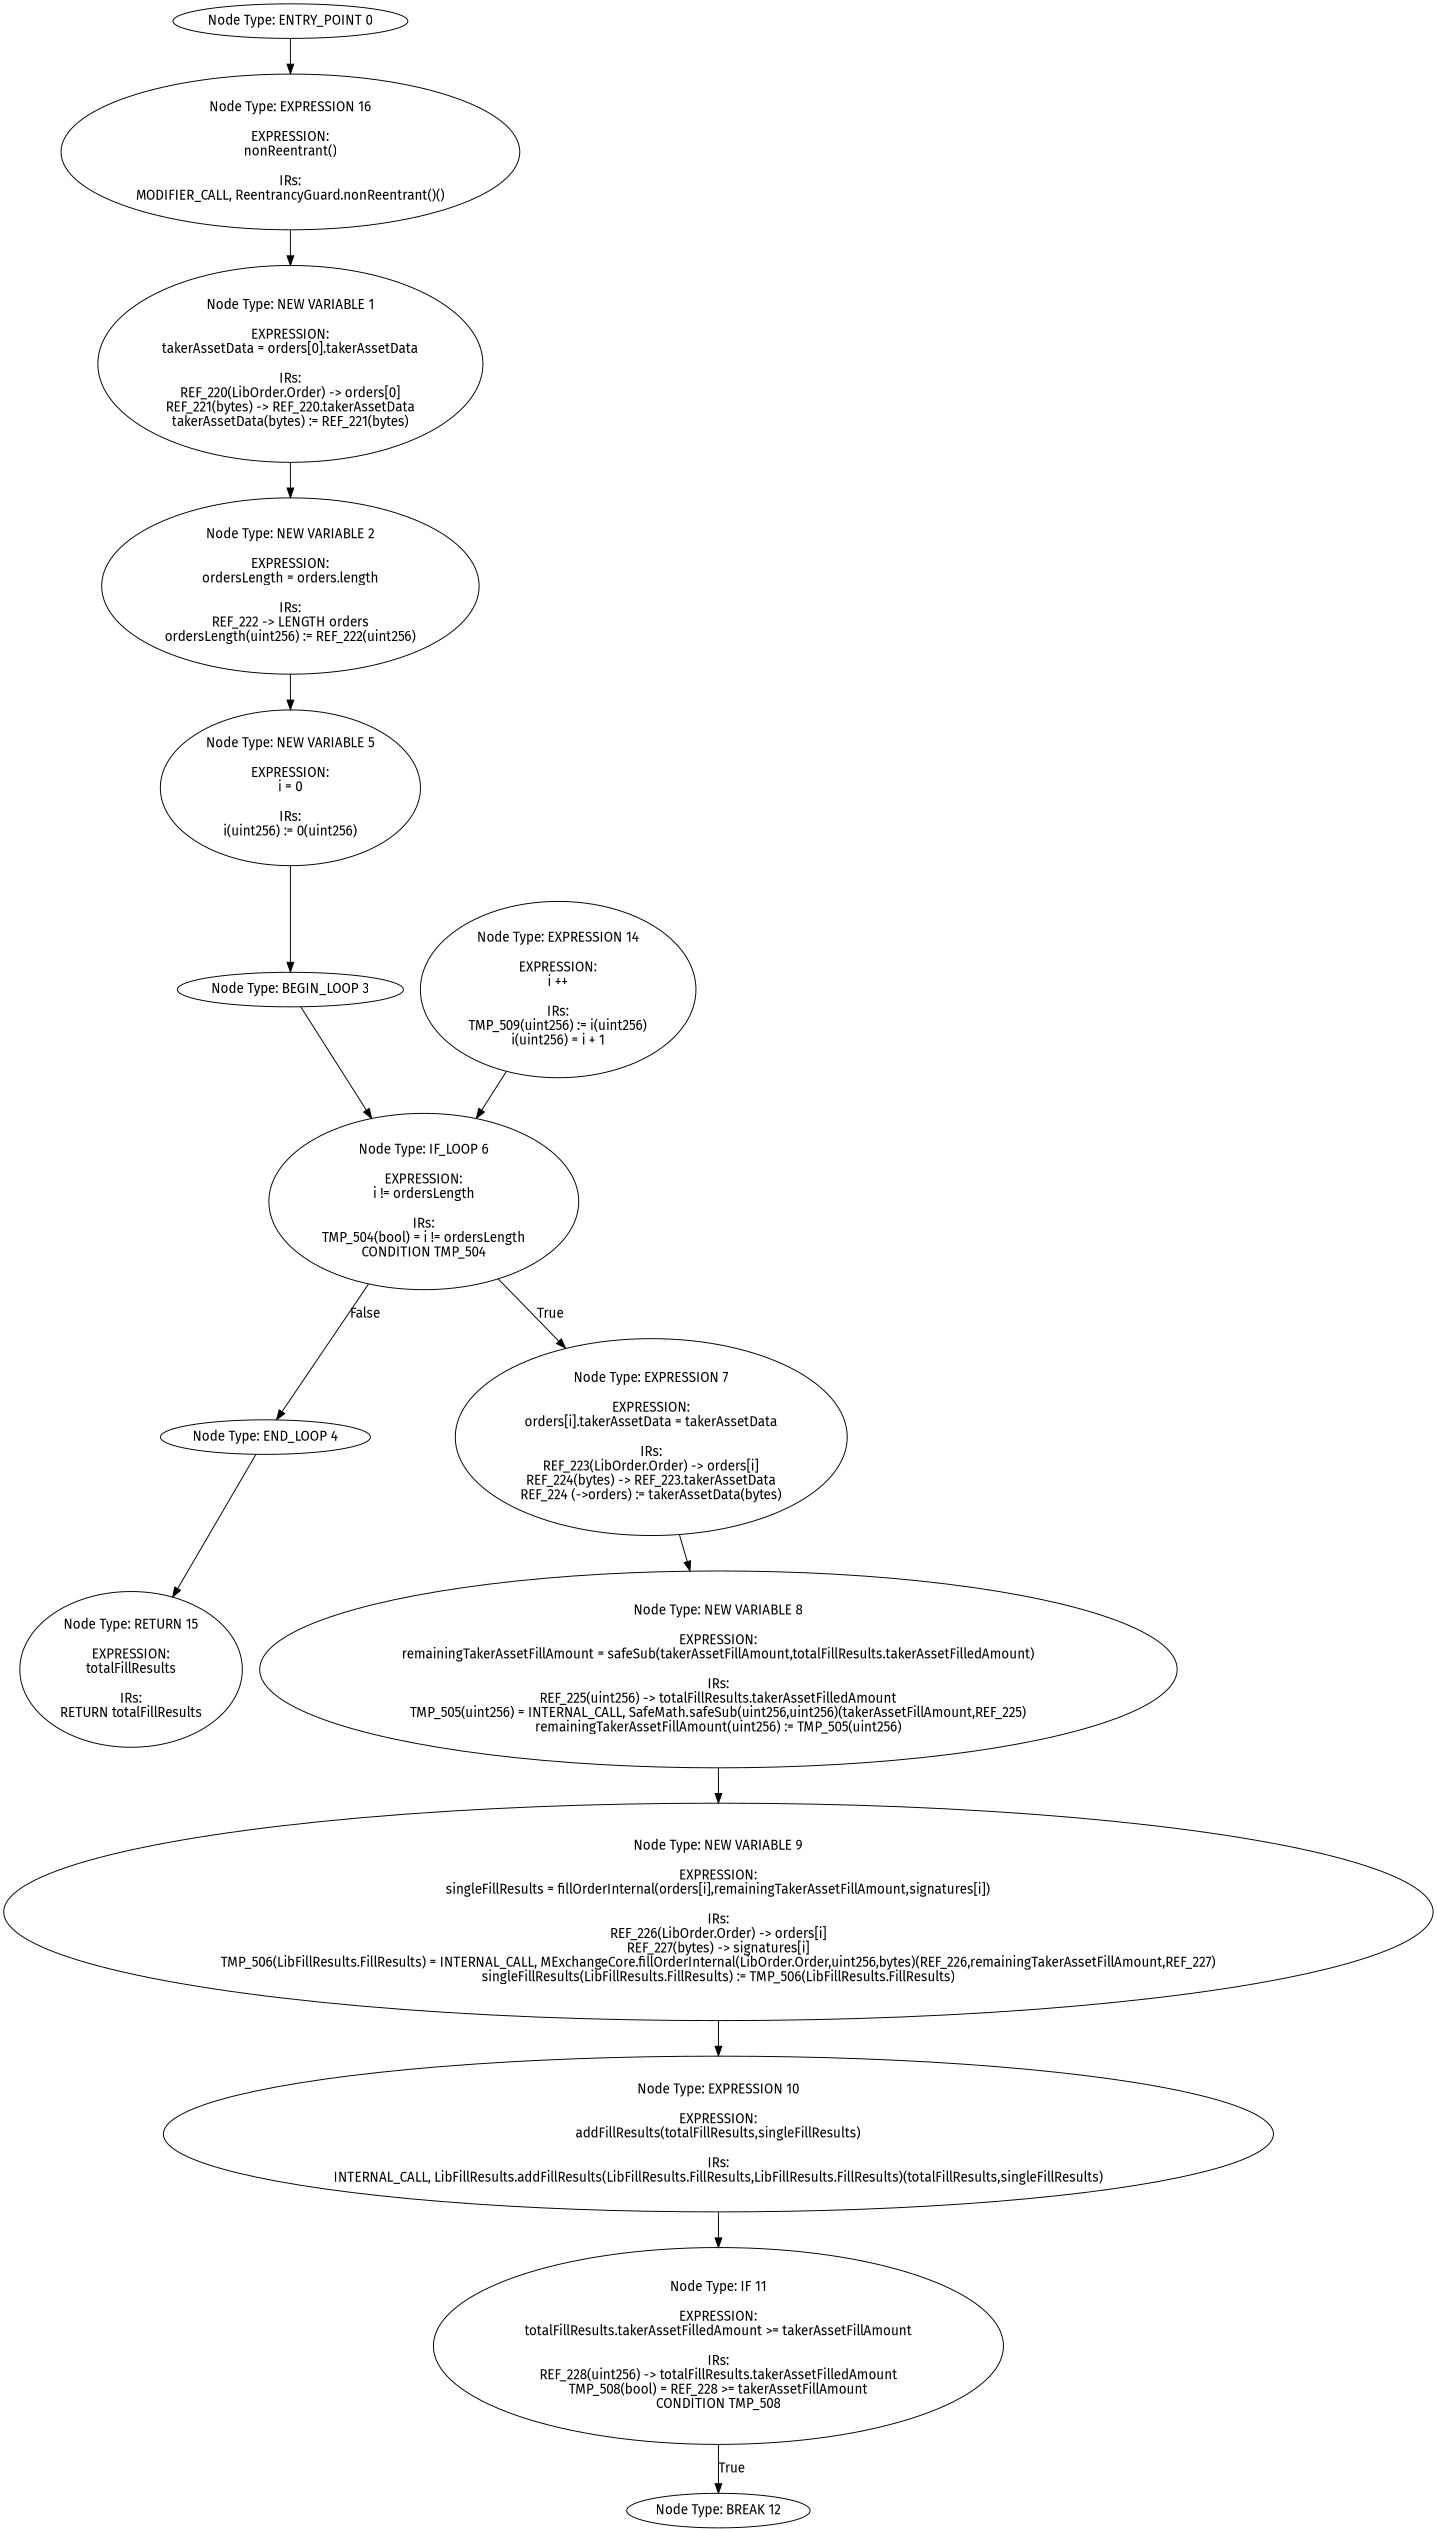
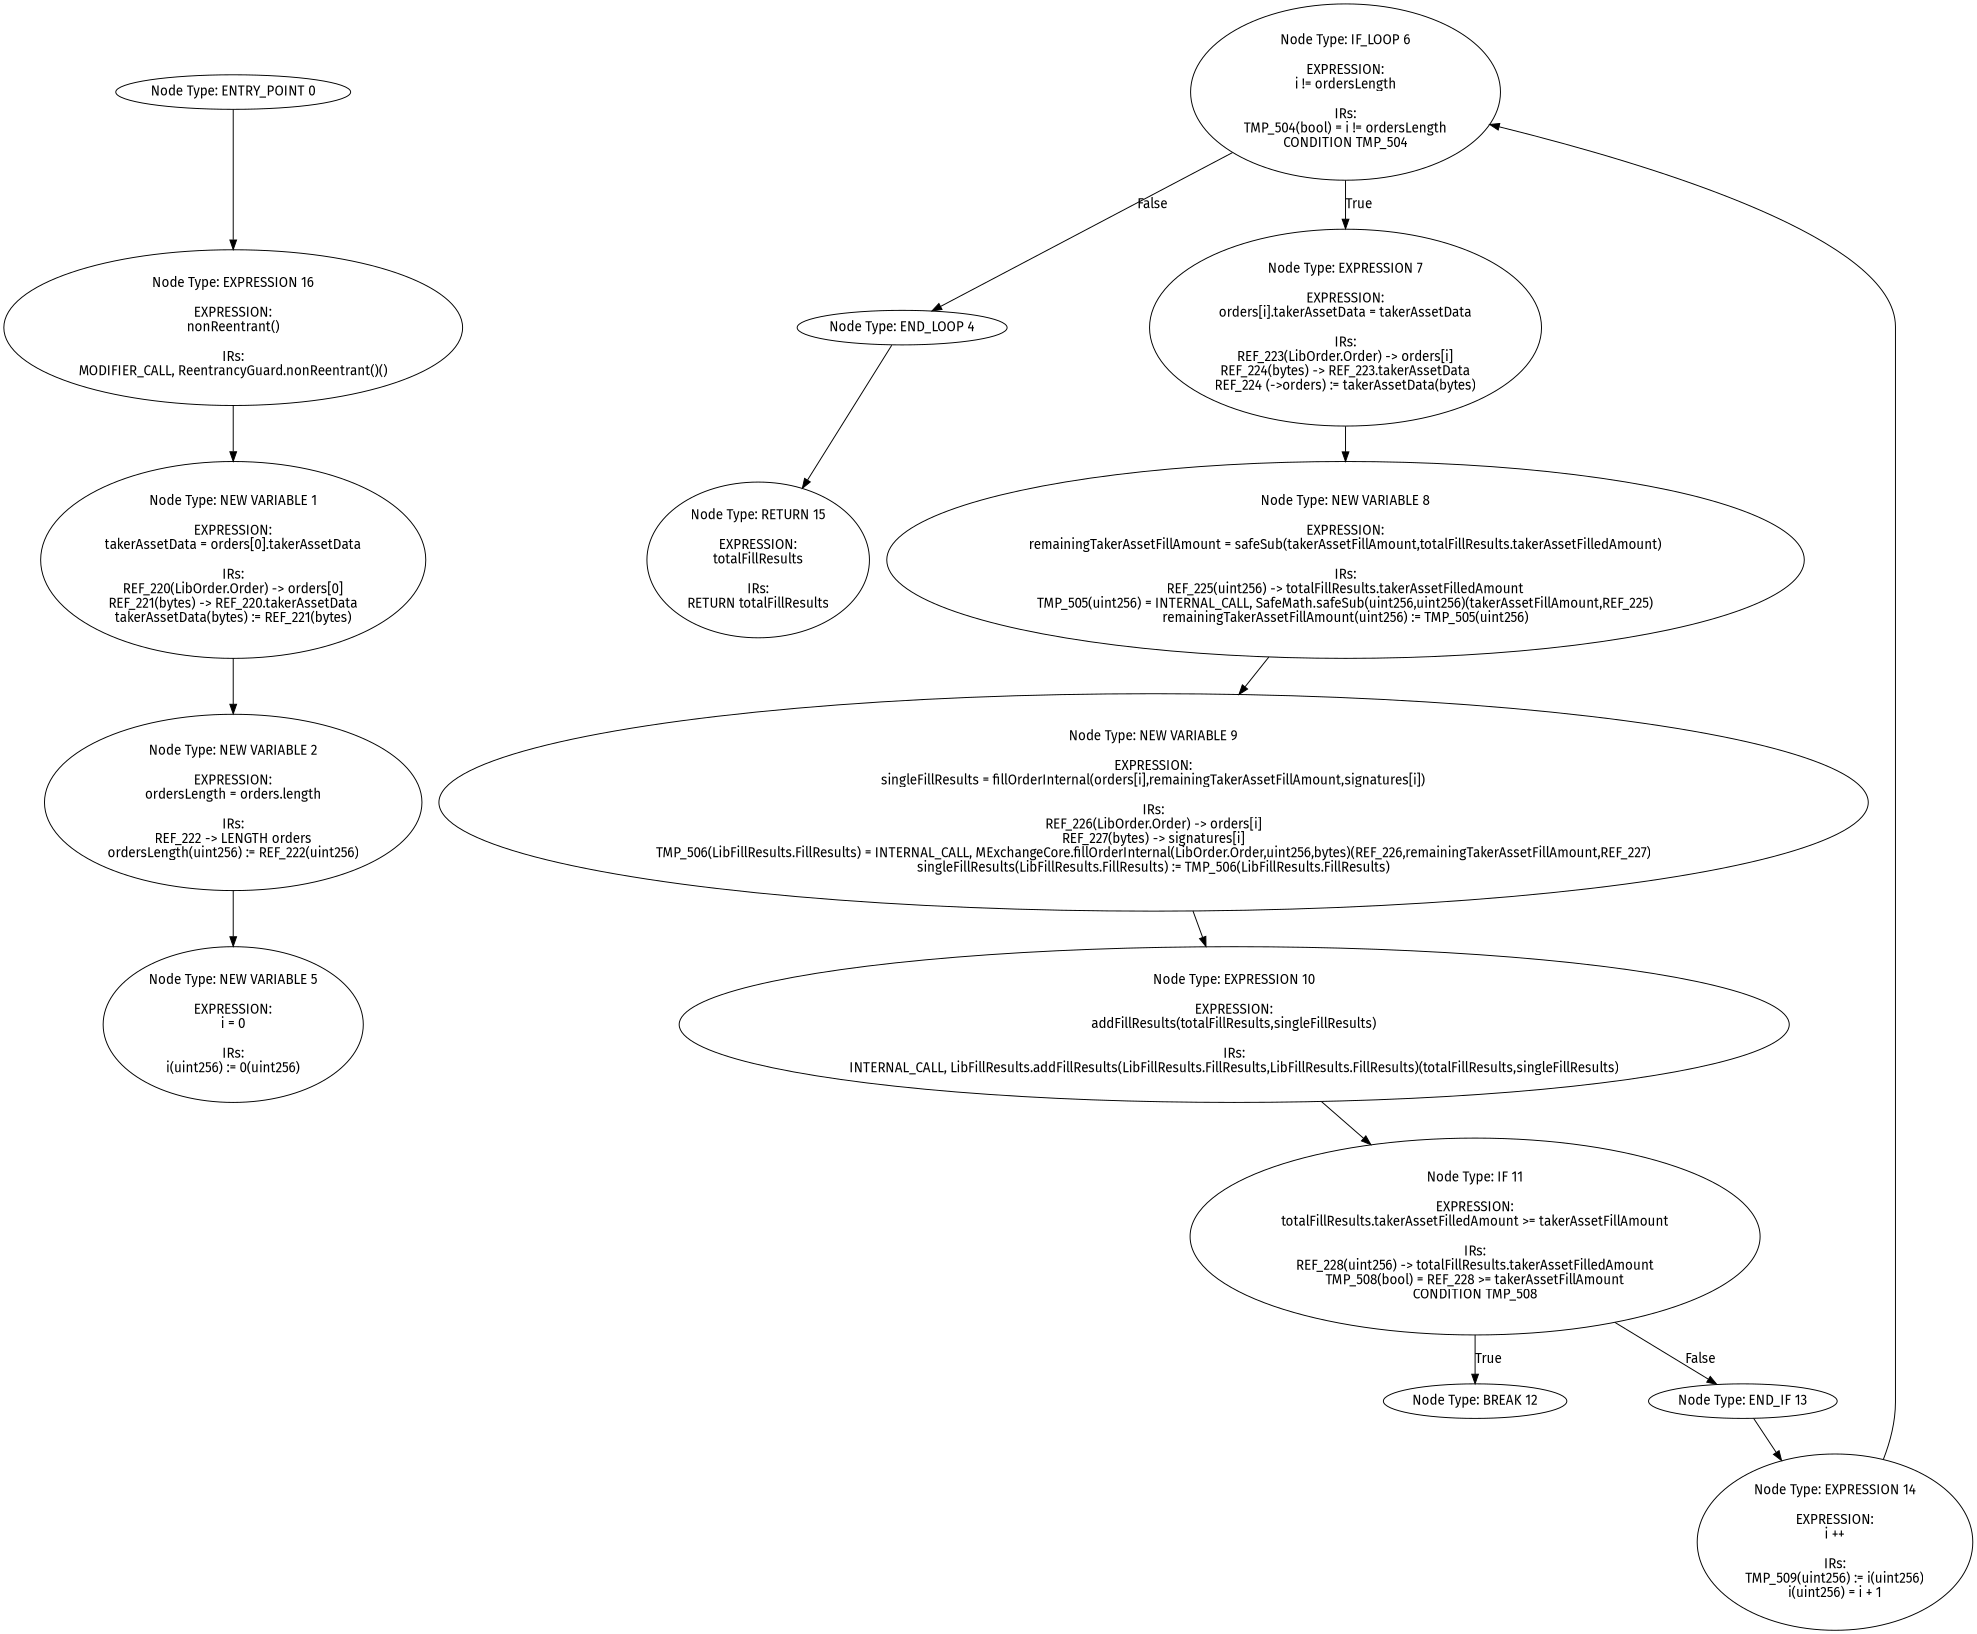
node "Node Type: BEGIN_LOOP 3": removed
node "Node Type: END_IF 13": added
